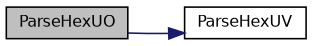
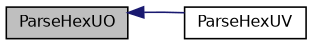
edge "ParseHexUO" -> "ParseHexUV": reversed
